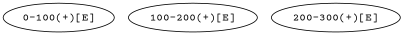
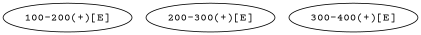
node "0-100(+)[E]": removed
node "300-400(+)[E]": added
